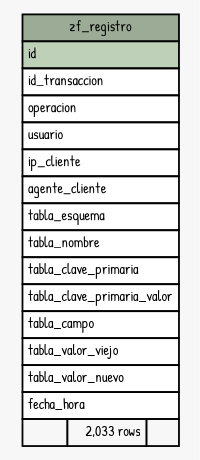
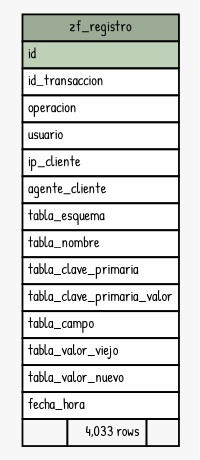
node "zf_registro": text "2,033 rows" -> "4,033 rows"
